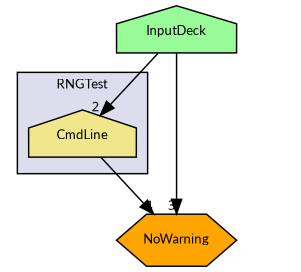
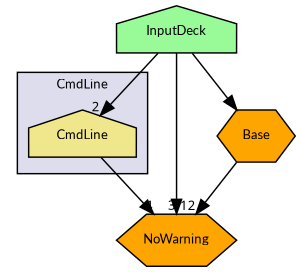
cluster "RNGTest": label "RNGTest" -> "CmdLine"
node "Base": added
